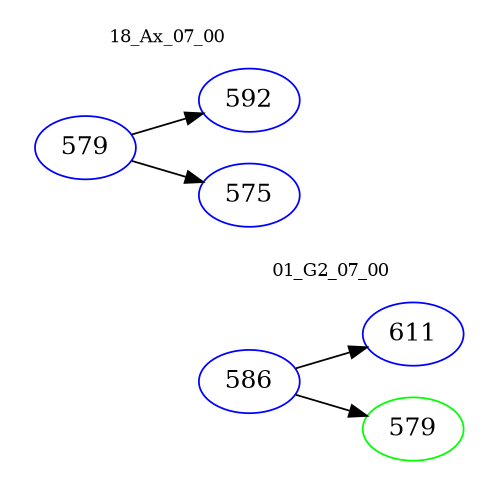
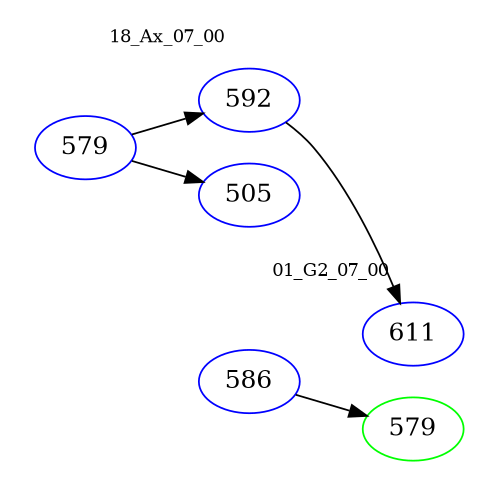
node "575": label "575" -> "505"
edge "586" -> "611": now "592" -> "611"
